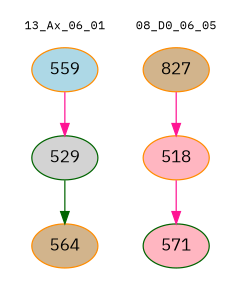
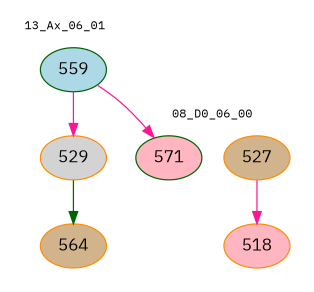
cluster "08_D0_06_05": label "08_D0_06_05" -> "08_D0_06_00"
node "559": color darkorange -> darkgreen
node "827": label "827" -> "527"
node "529": color darkgreen -> darkorange
edge "518" -> "571": now "559" -> "571"
